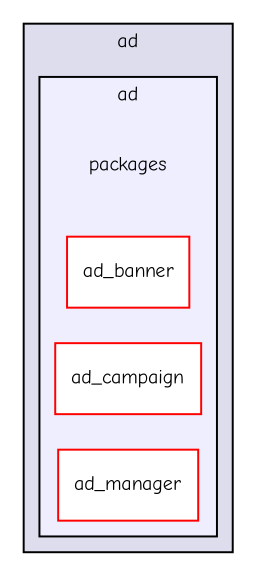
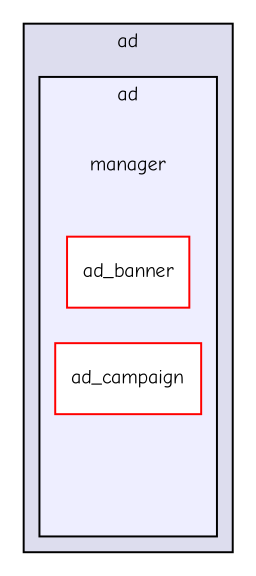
node "packages": label "packages" -> "manager"
node "ad_manager": removed
